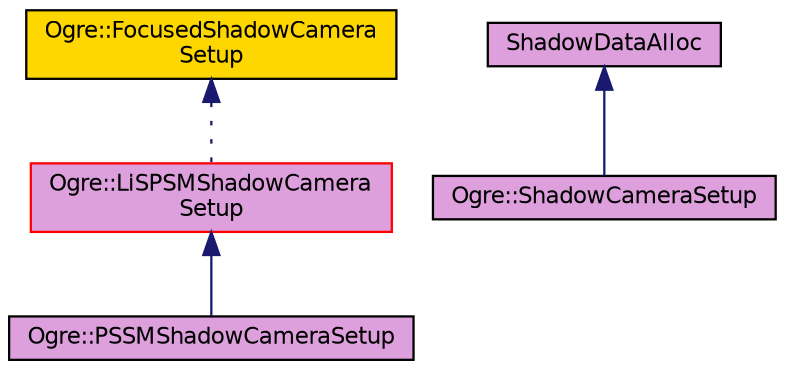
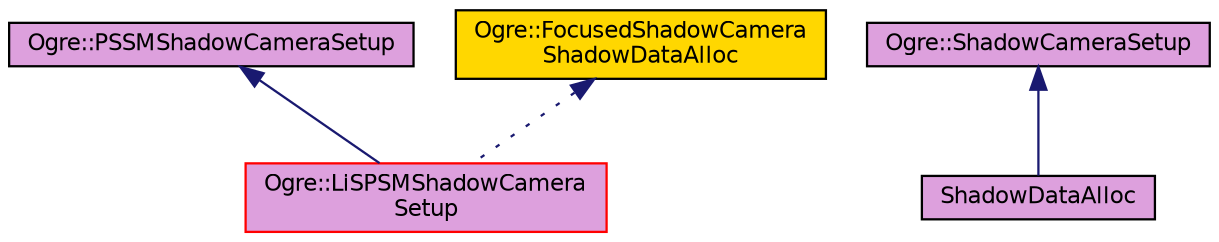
node "Ogre::FocusedShadowCamera Setup": label "Ogre::FocusedShadowCamera Setup" -> "Ogre::FocusedShadowCamera ShadowDataAlloc"
edge "Ogre::ShadowCameraSetup" -> "ShadowDataAlloc": reversed
edge "Ogre::PSSMShadowCameraSetup" -> "Ogre::LiSPSMShadowCamera Setup": reversed
